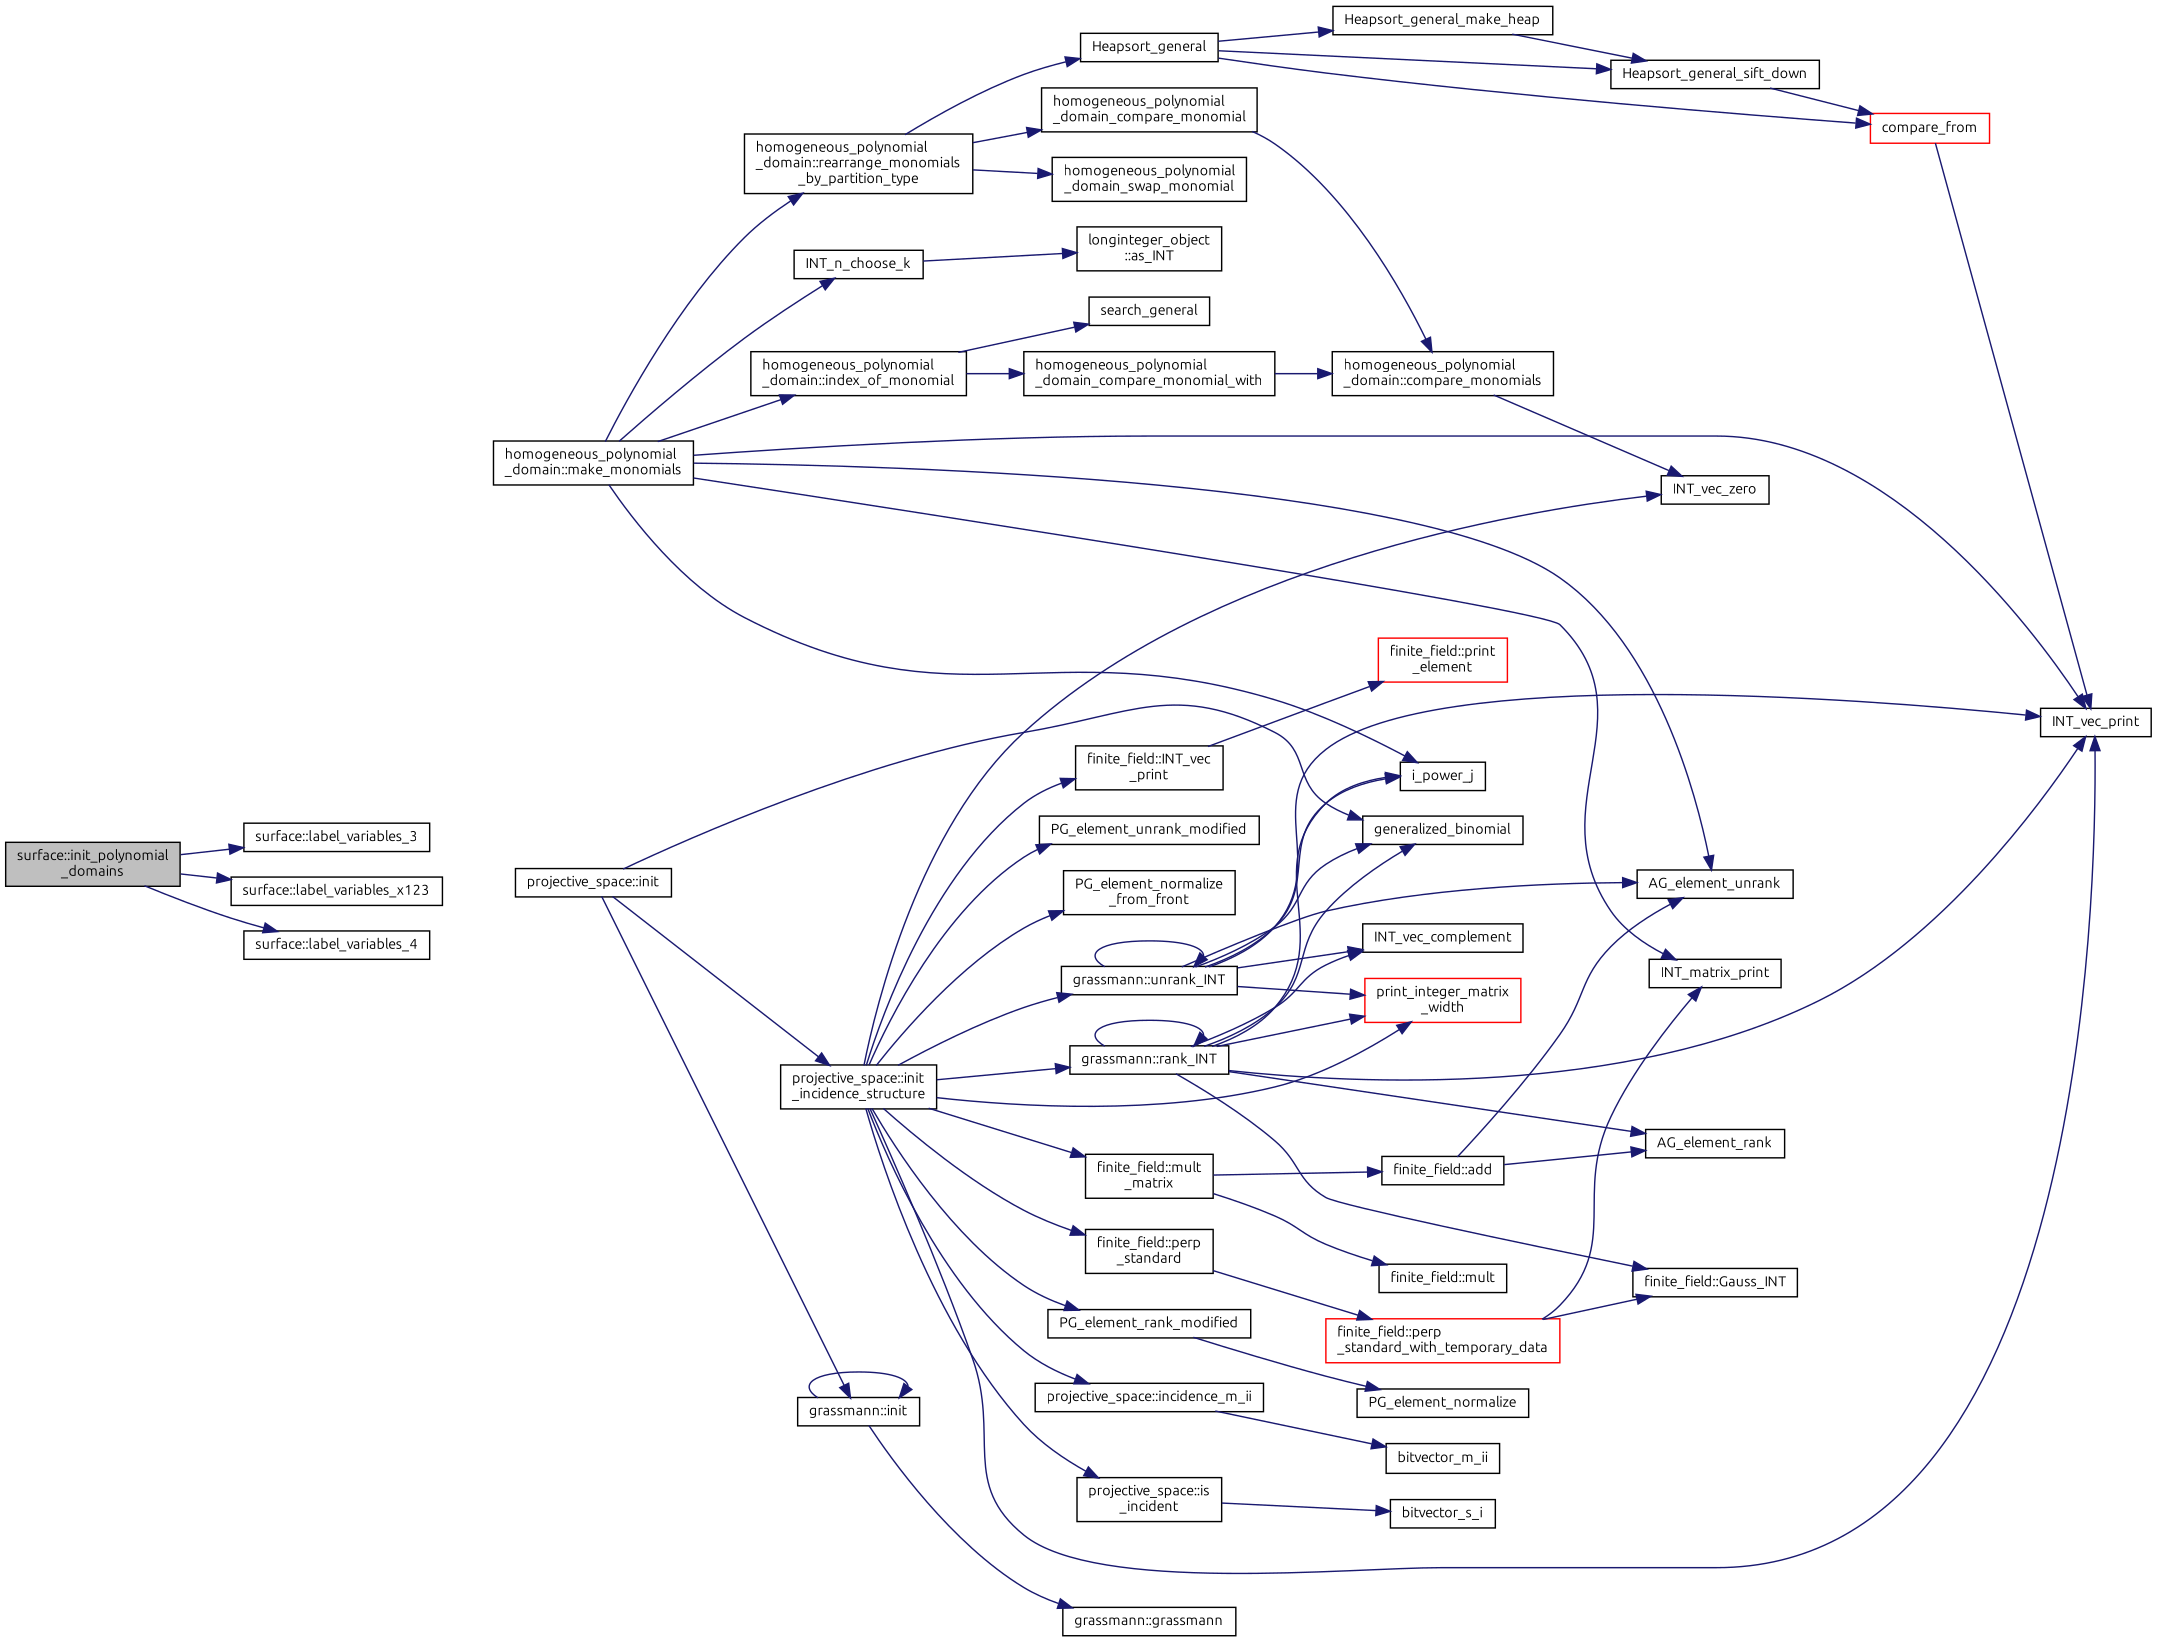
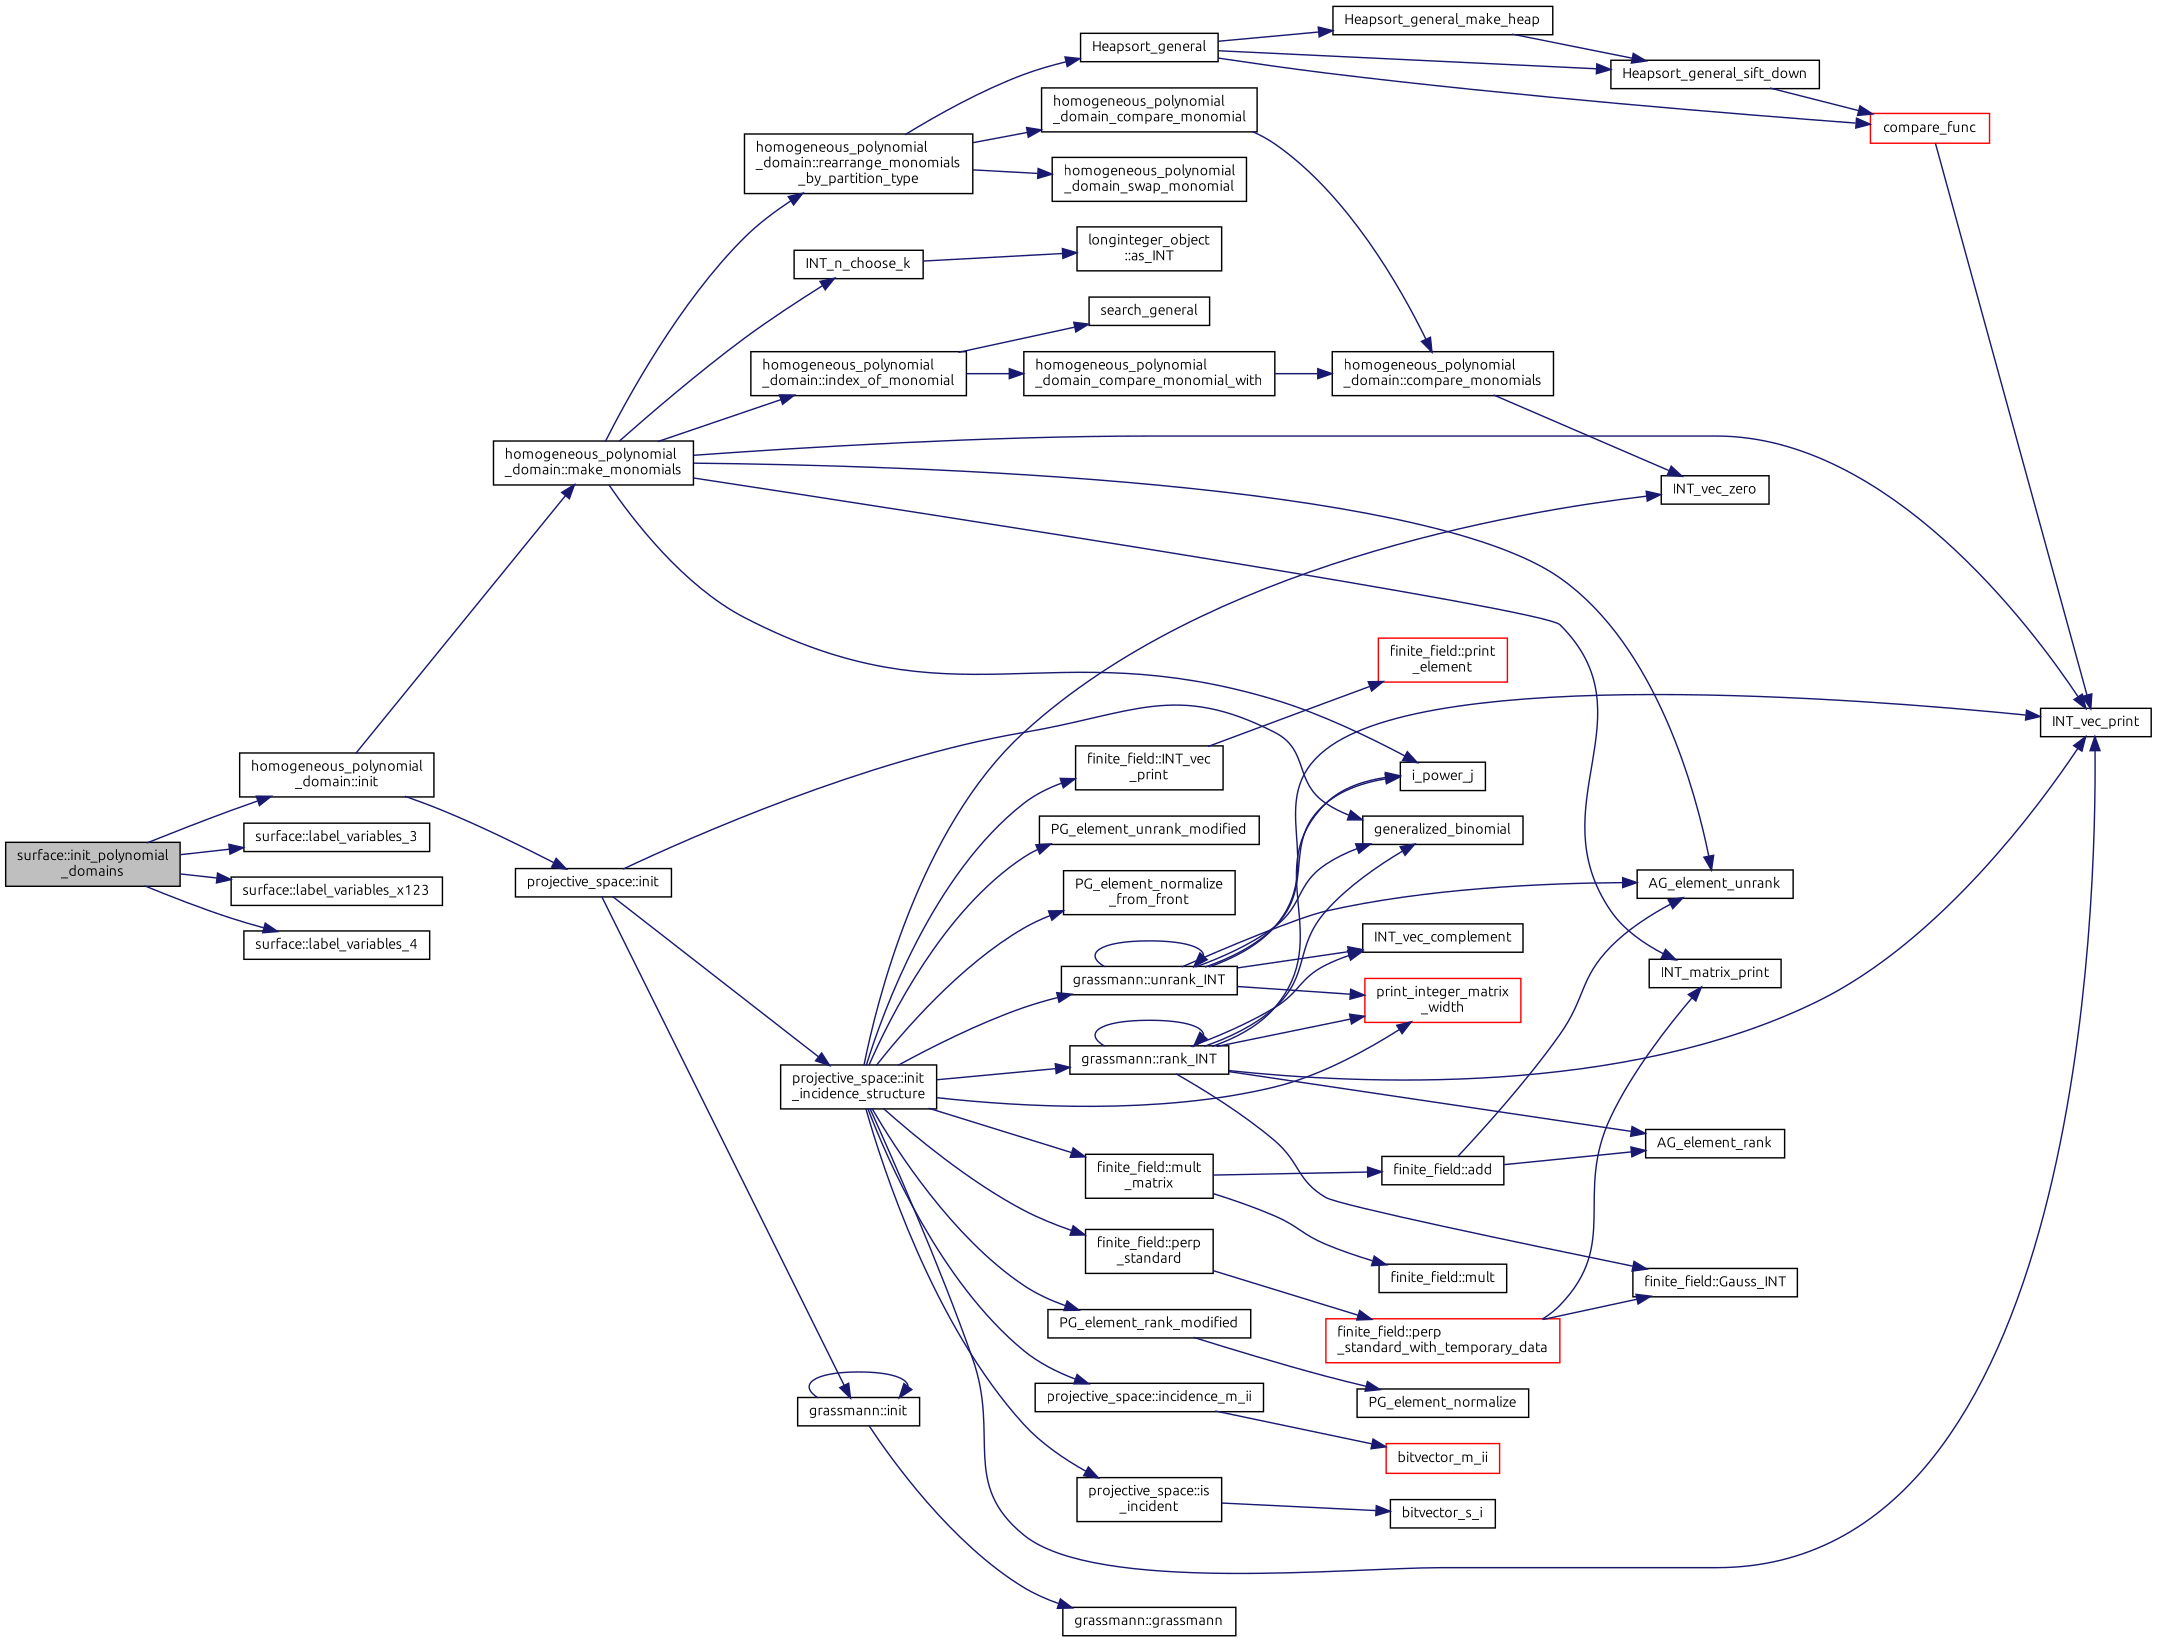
node "compare_from": label "compare_from" -> "compare_func"
node "homogeneous_polynomial _domain::init": added
node "bitvector_m_ii": color black -> red
